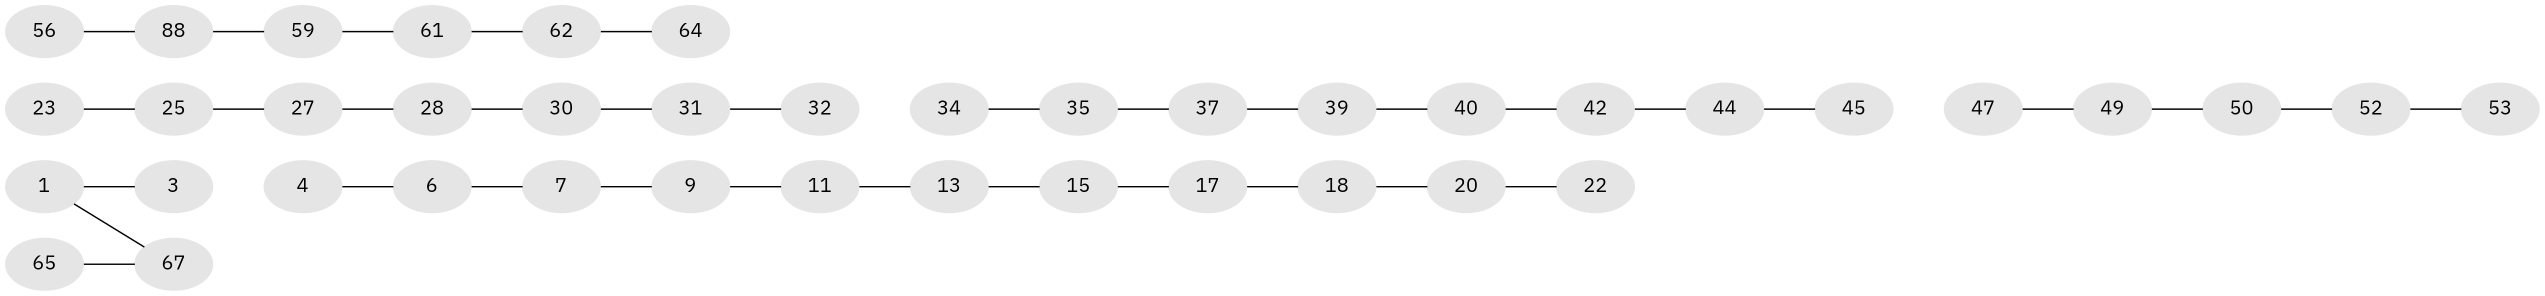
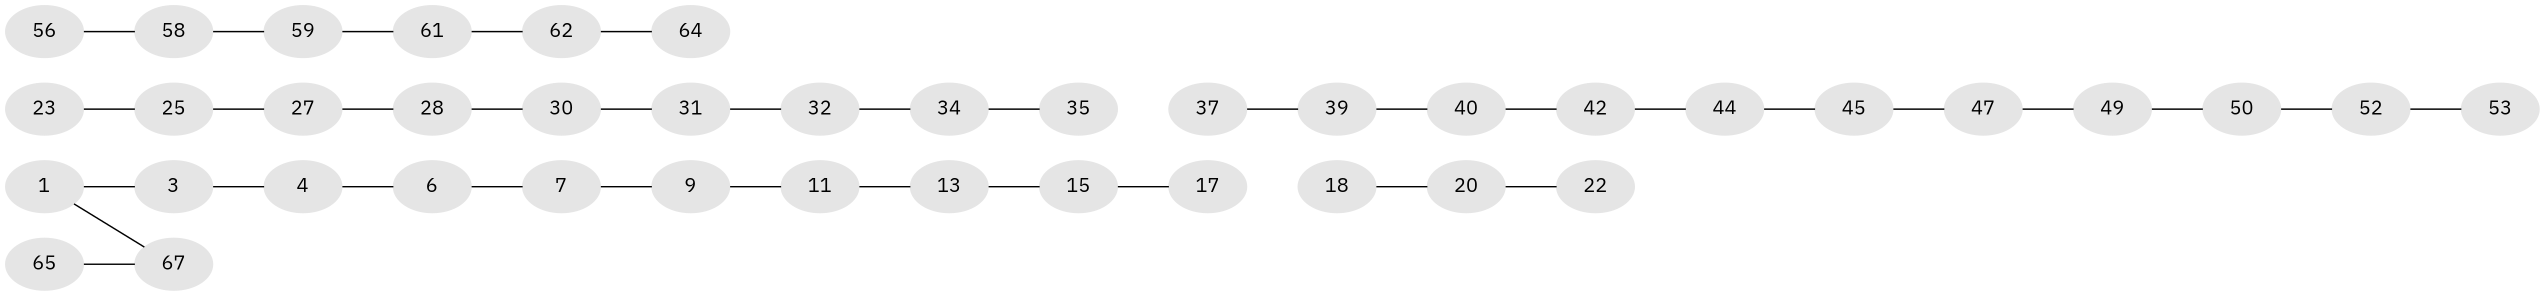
node "88": label "88" -> "58"
edge "32" -- "34": added
edge "35" -- "37": removed
edge "45" -- "47": added
edge "3" -- "4": added
edge "17" -- "18": removed
